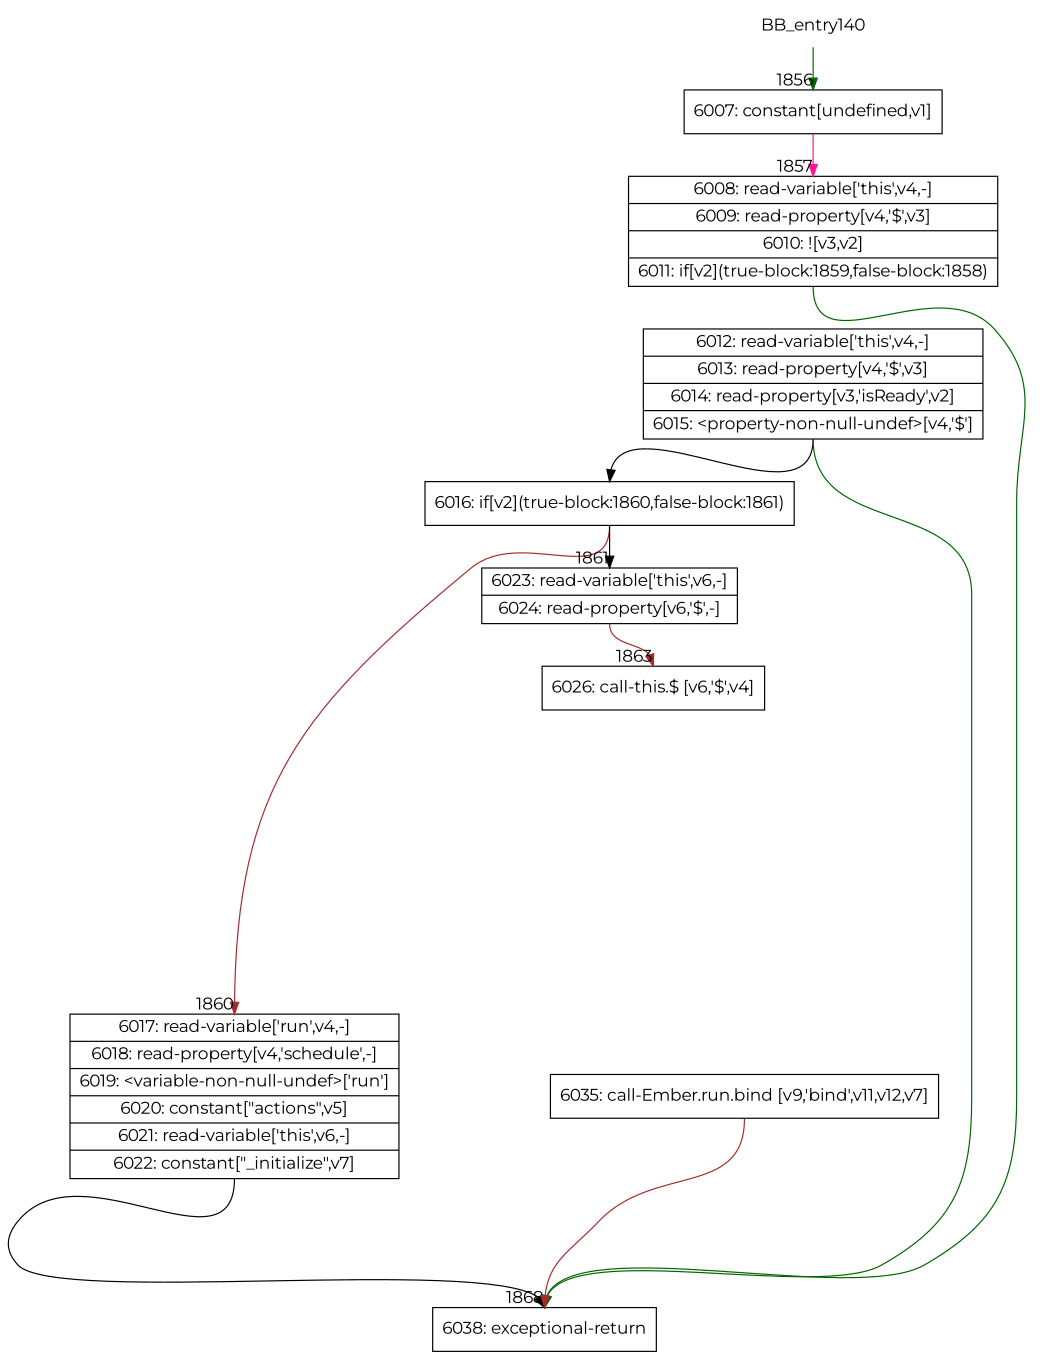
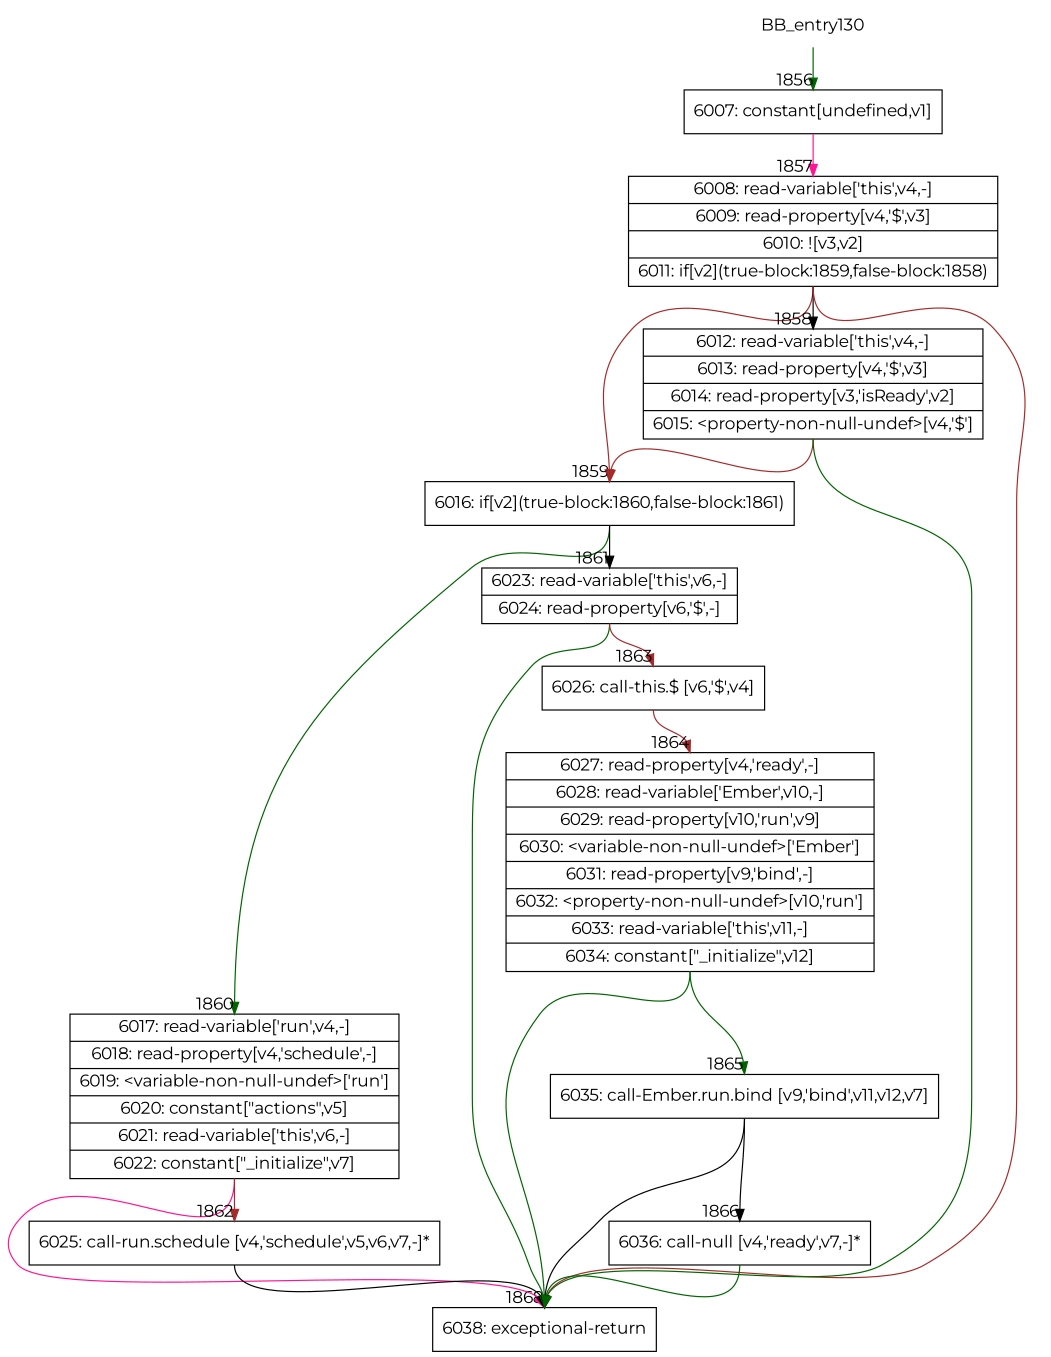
node "BB_entry140": label "BB_entry140" -> "BB_entry130"
edge "6008: read-variable['this',v4,-]" -> "6012: read-variable['this',v4,-]": added
edge "6008: read-variable['this',v4,-]" -> "6016: if[v2](true-block:1860,false-block:1861)": added
edge "6012: read-variable['this',v4,-]" -> "6016: if[v2](true-block:1860,false-block:1861)": color black -> brown
edge "6016: if[v2](true-block:1860,false-block:1861)" -> "6017: read-variable['run',v4,-]": color brown -> darkgreen
node "6027: read-property[v4,'ready',-]": added
edge "6008: read-variable['this',v4,-]" -> "6038: exceptional-return": color darkgreen -> brown
edge "6023: read-variable['this',v6,-]" -> "6038: exceptional-return": added
edge "6035: call-Ember.run.bind [v9,'bind',v11,v12,v7]" -> "6038: exceptional-return": color brown -> black
node "6025: call-run.schedule [v4,'schedule',v5,v6,v7,-]*": added
node "6036: call-null [v4,'ready',v7,-]*": added
edge "6017: read-variable['run',v4,-]" -> "6038: exceptional-return": color black -> deeppink
